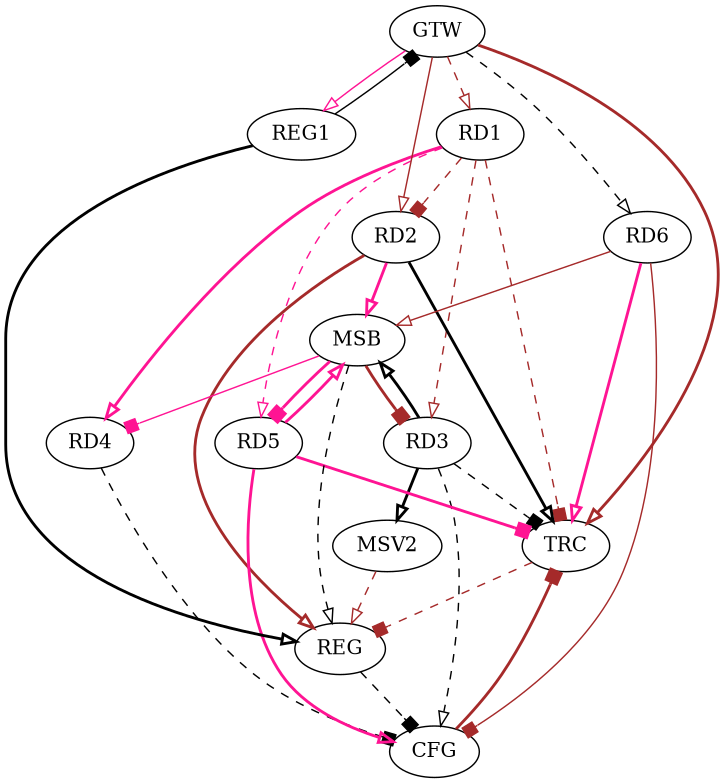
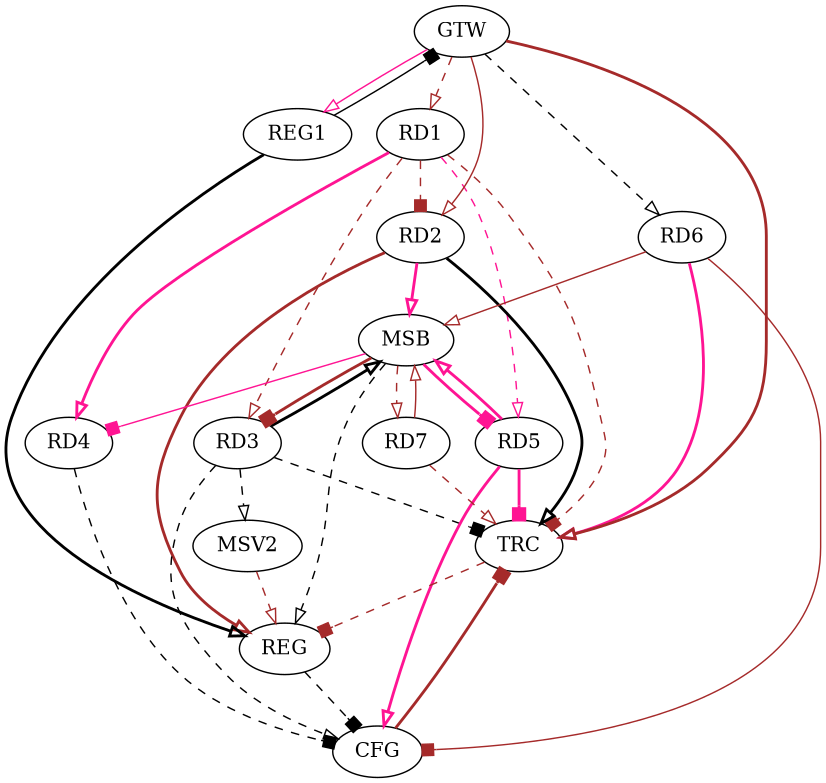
node "RD7": added
edge "RD3" -> "MSV2": style bold -> dashed
